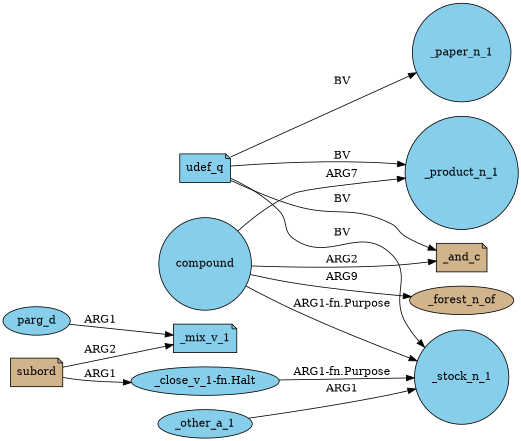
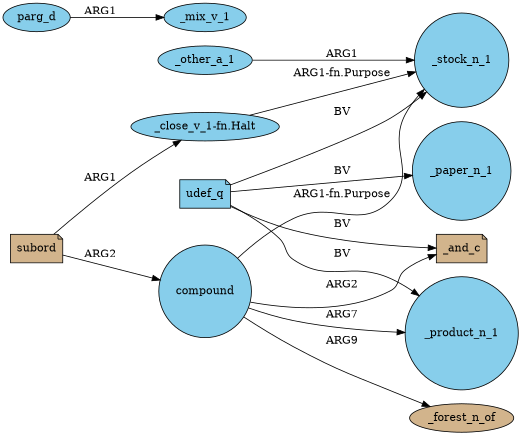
node "_mix_v_1": shape note -> ellipse
edge "subord" -> "_mix_v_1": now "subord" -> "compound"
